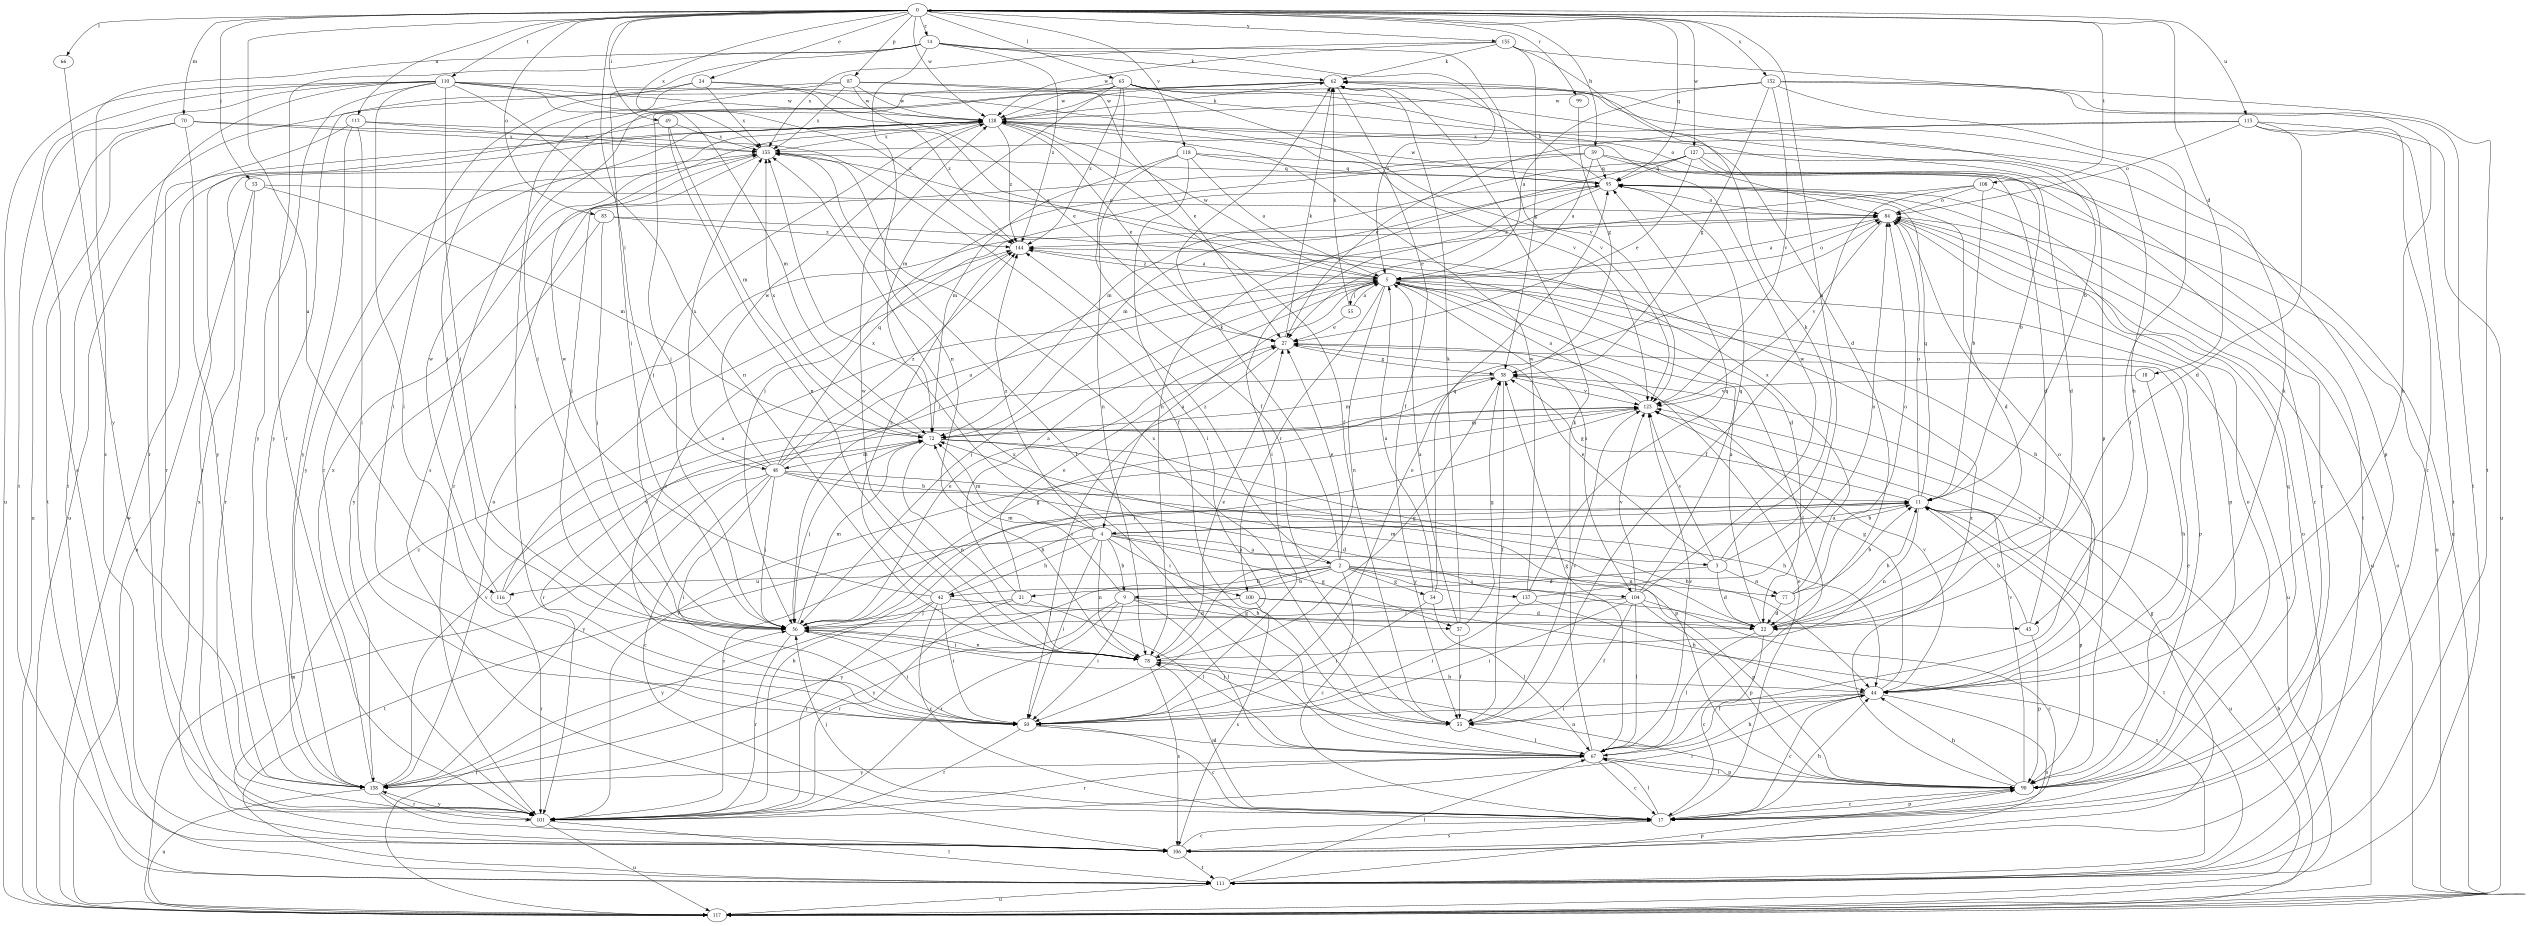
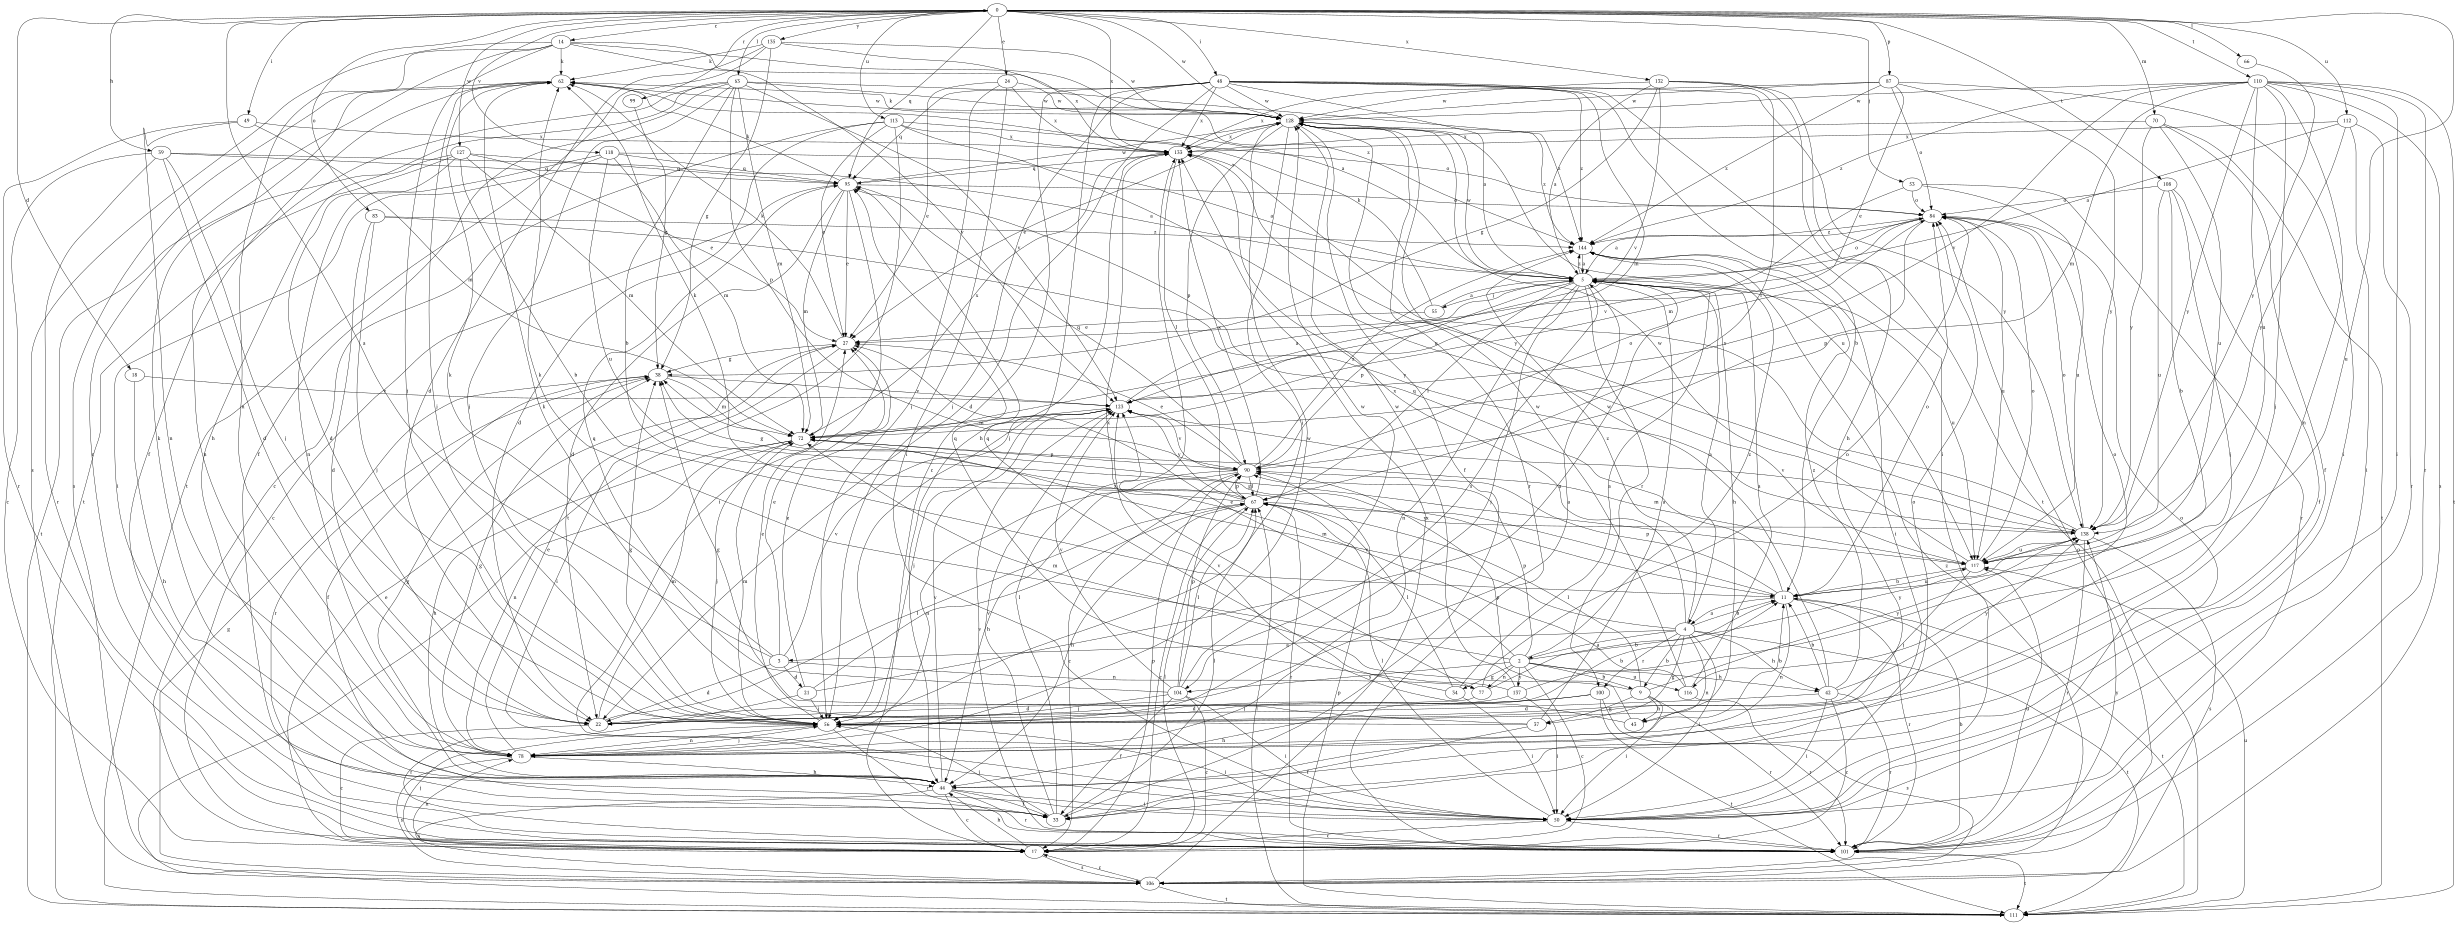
edge "72" -> "48": reversed
